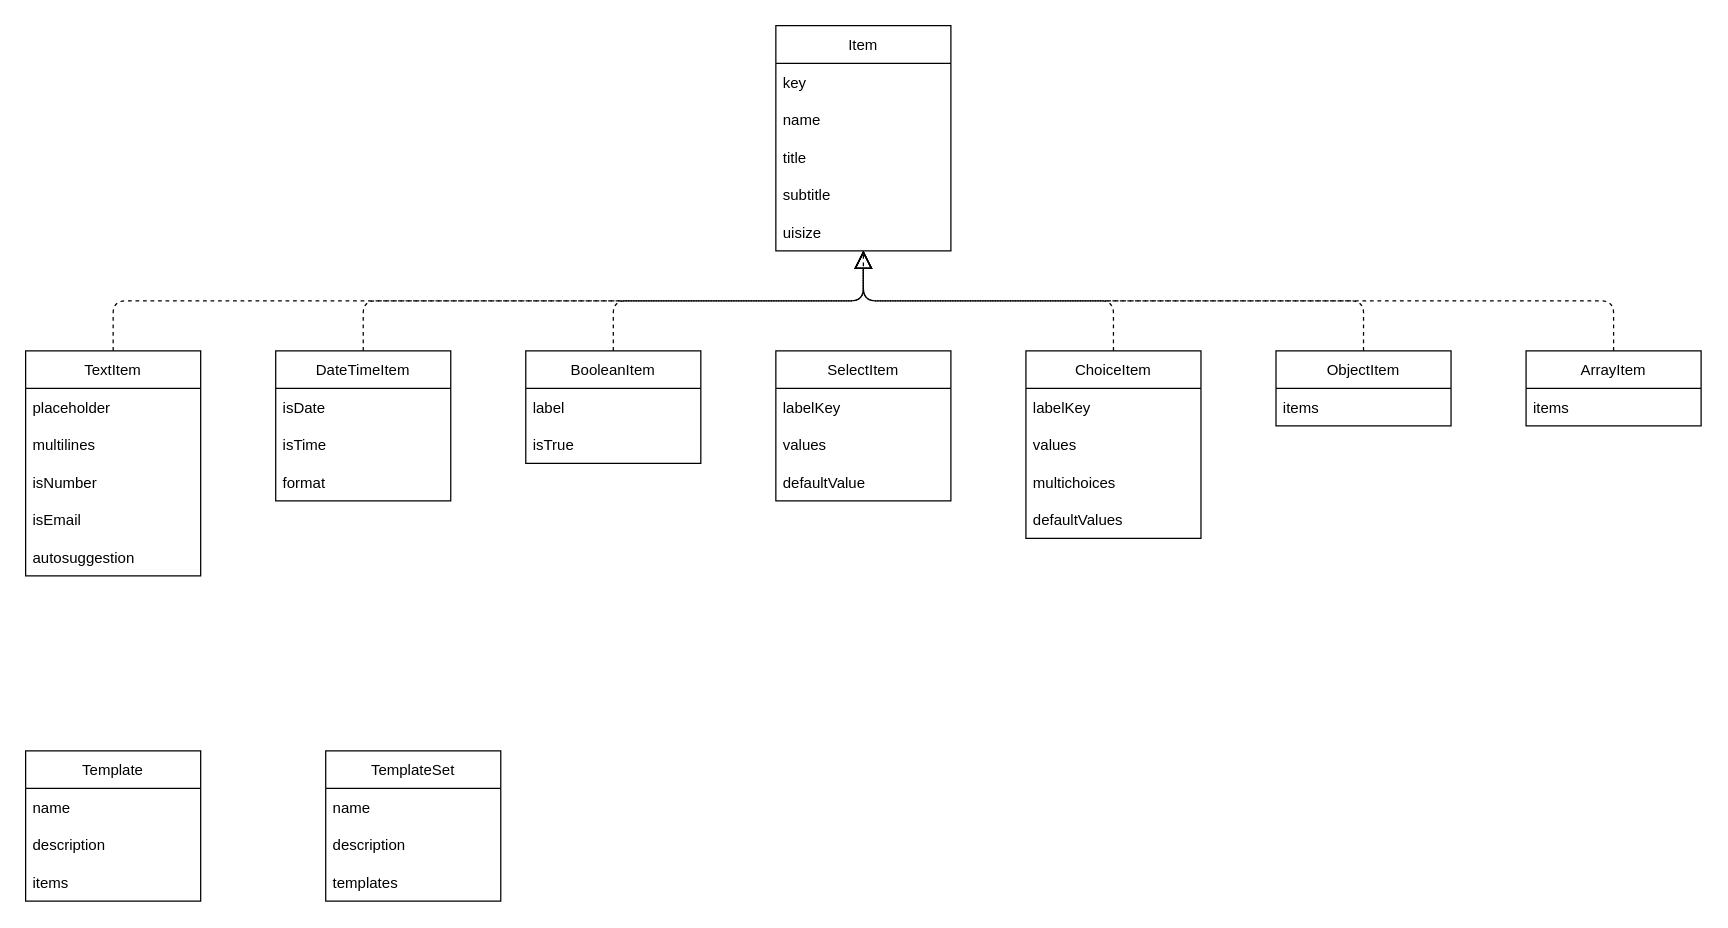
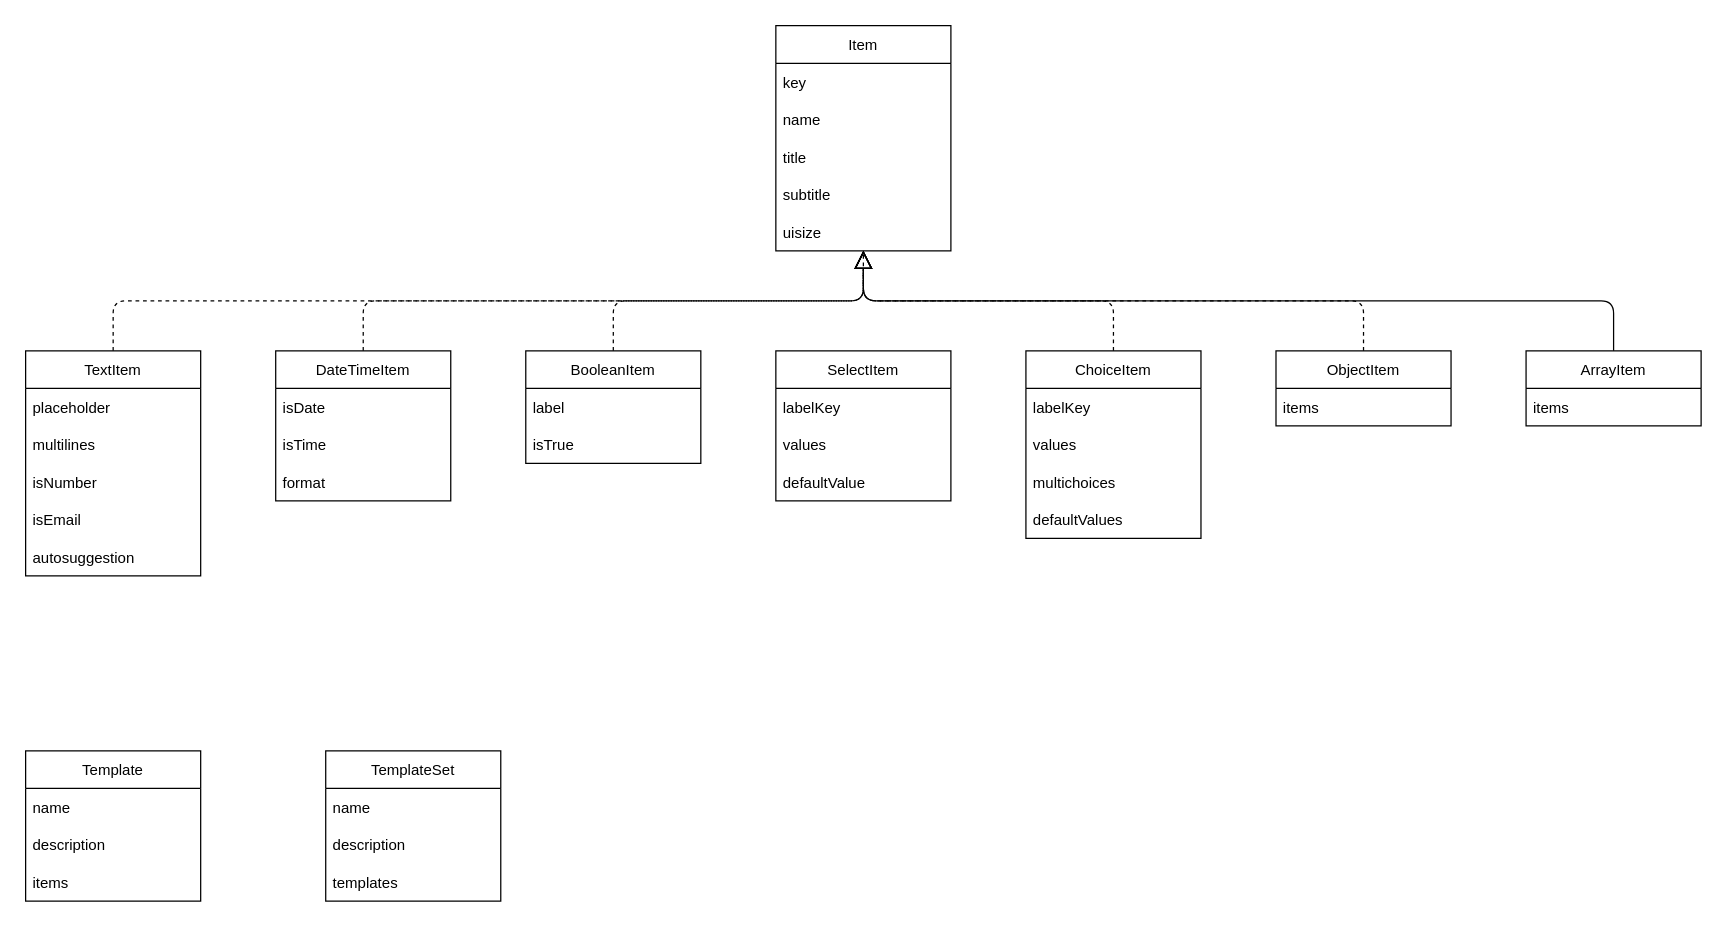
edge "ArrayItem" -> "Item": style dashed -> solid
